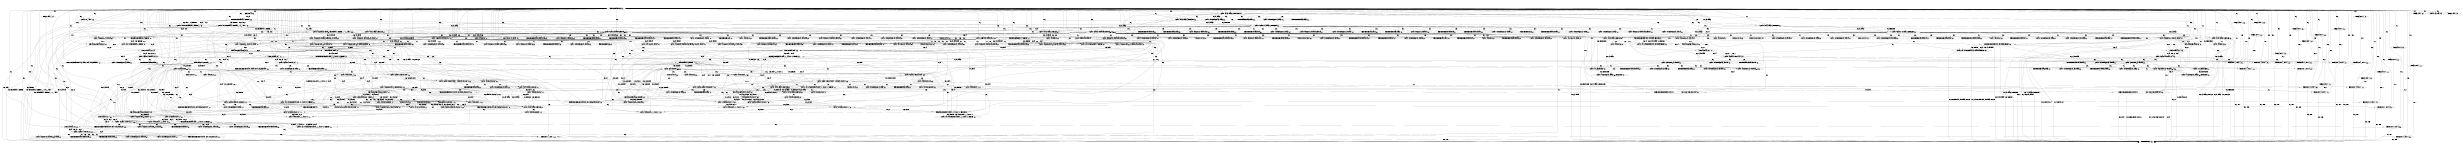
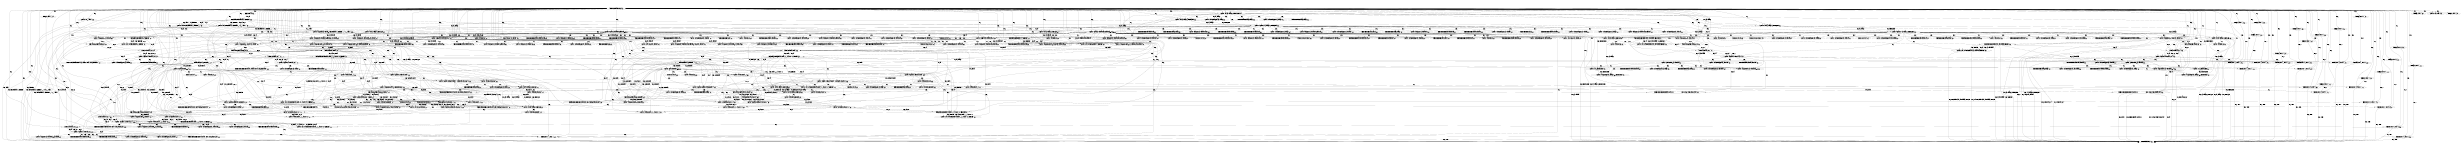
edge "(METHOD,TIFFLinkDirectory)" -> "(<operator>.addition,TIFFSeekFile(tif, 0, SEEK_END) + 1)": now "(METHOD,TIFFLinkDirectory)" -> "(<operator>.logicalNot,!ReadOK(tif, &nextnextdir, 8))"
node "(<operator>.cast,(uint32_t)tif->tif_lastdiroff)": removed
